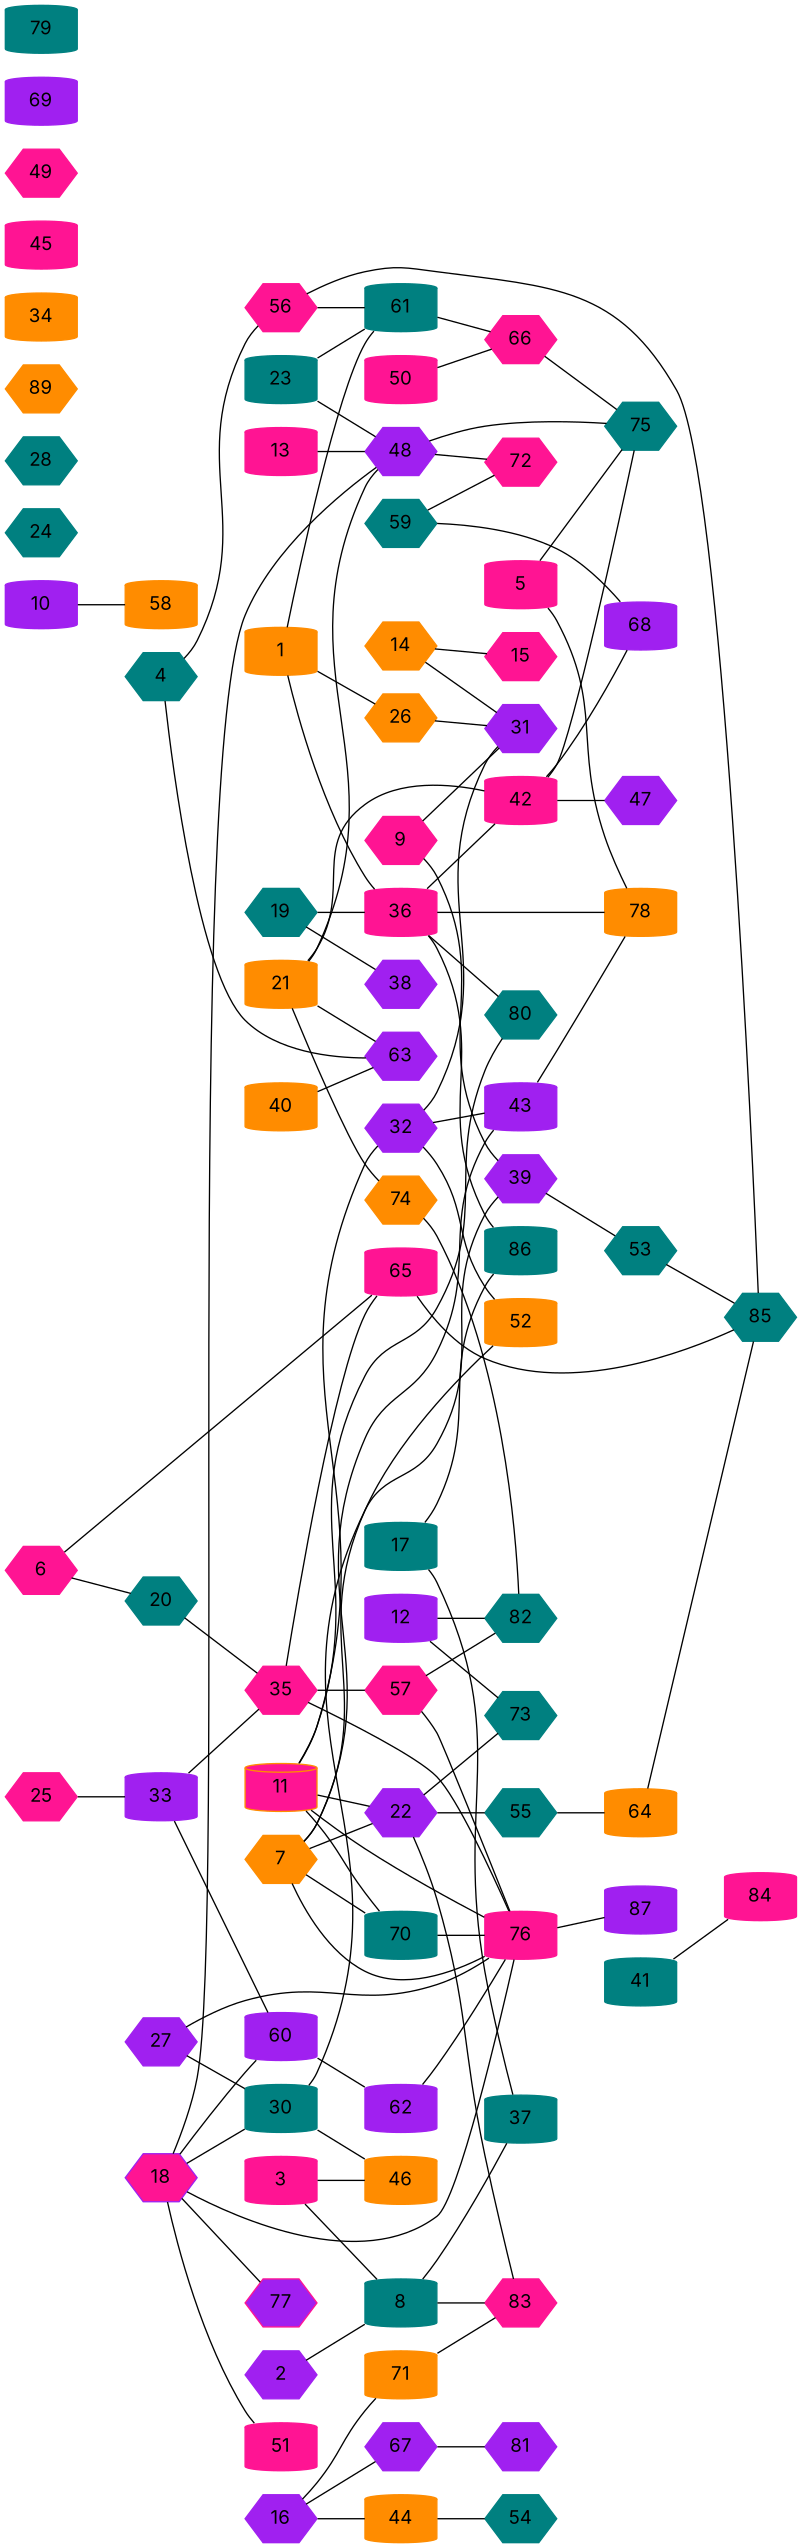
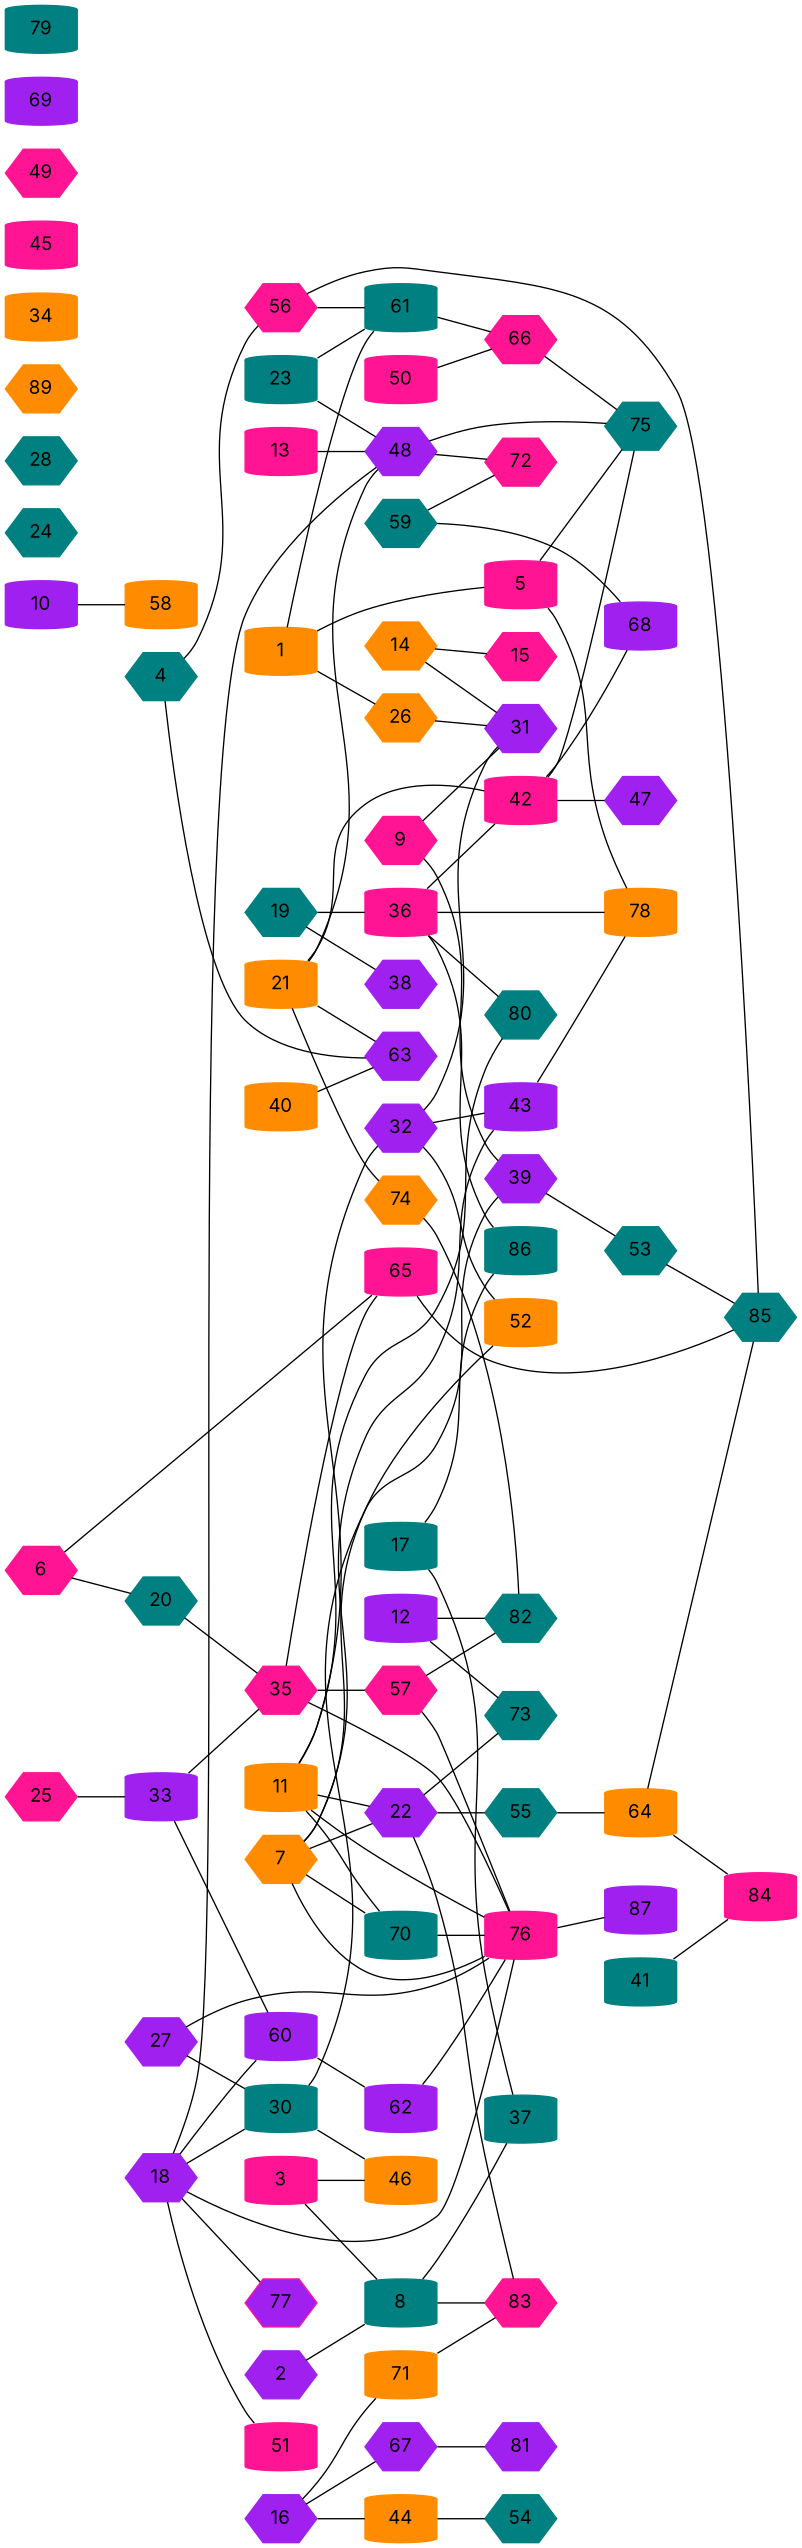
edge "1" -- "36": now "1" -- "5"
node "11": fillcolor deeppink -> darkorange
edge "64" -- "84": added
node "18": fillcolor deeppink -> purple
